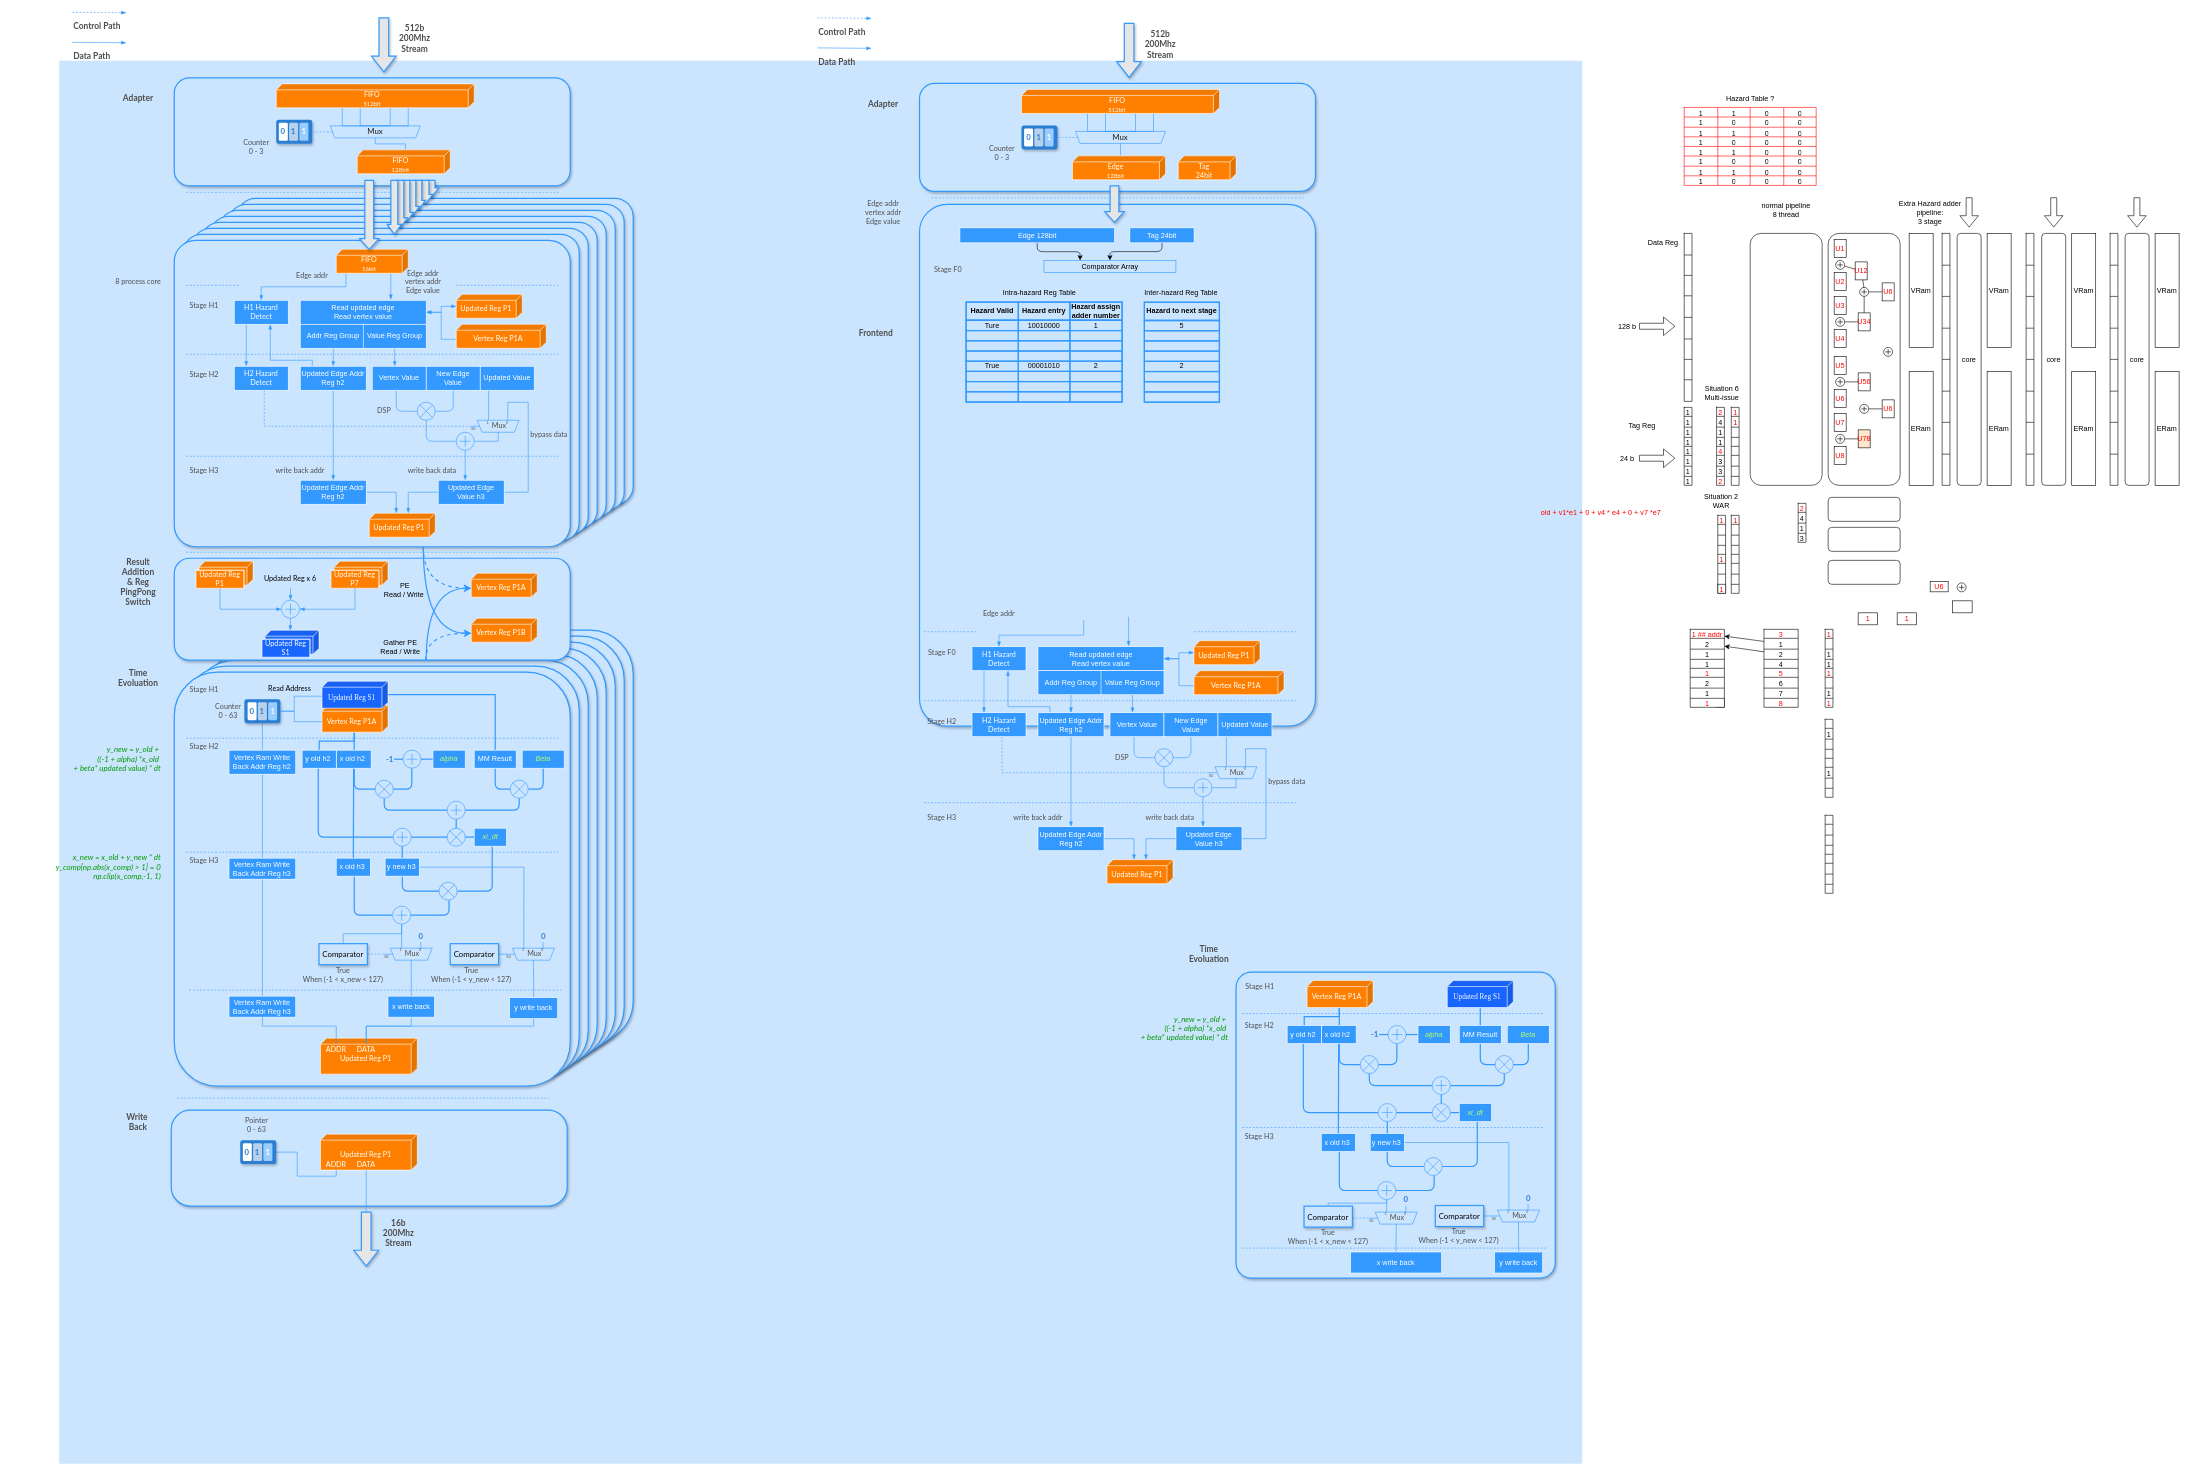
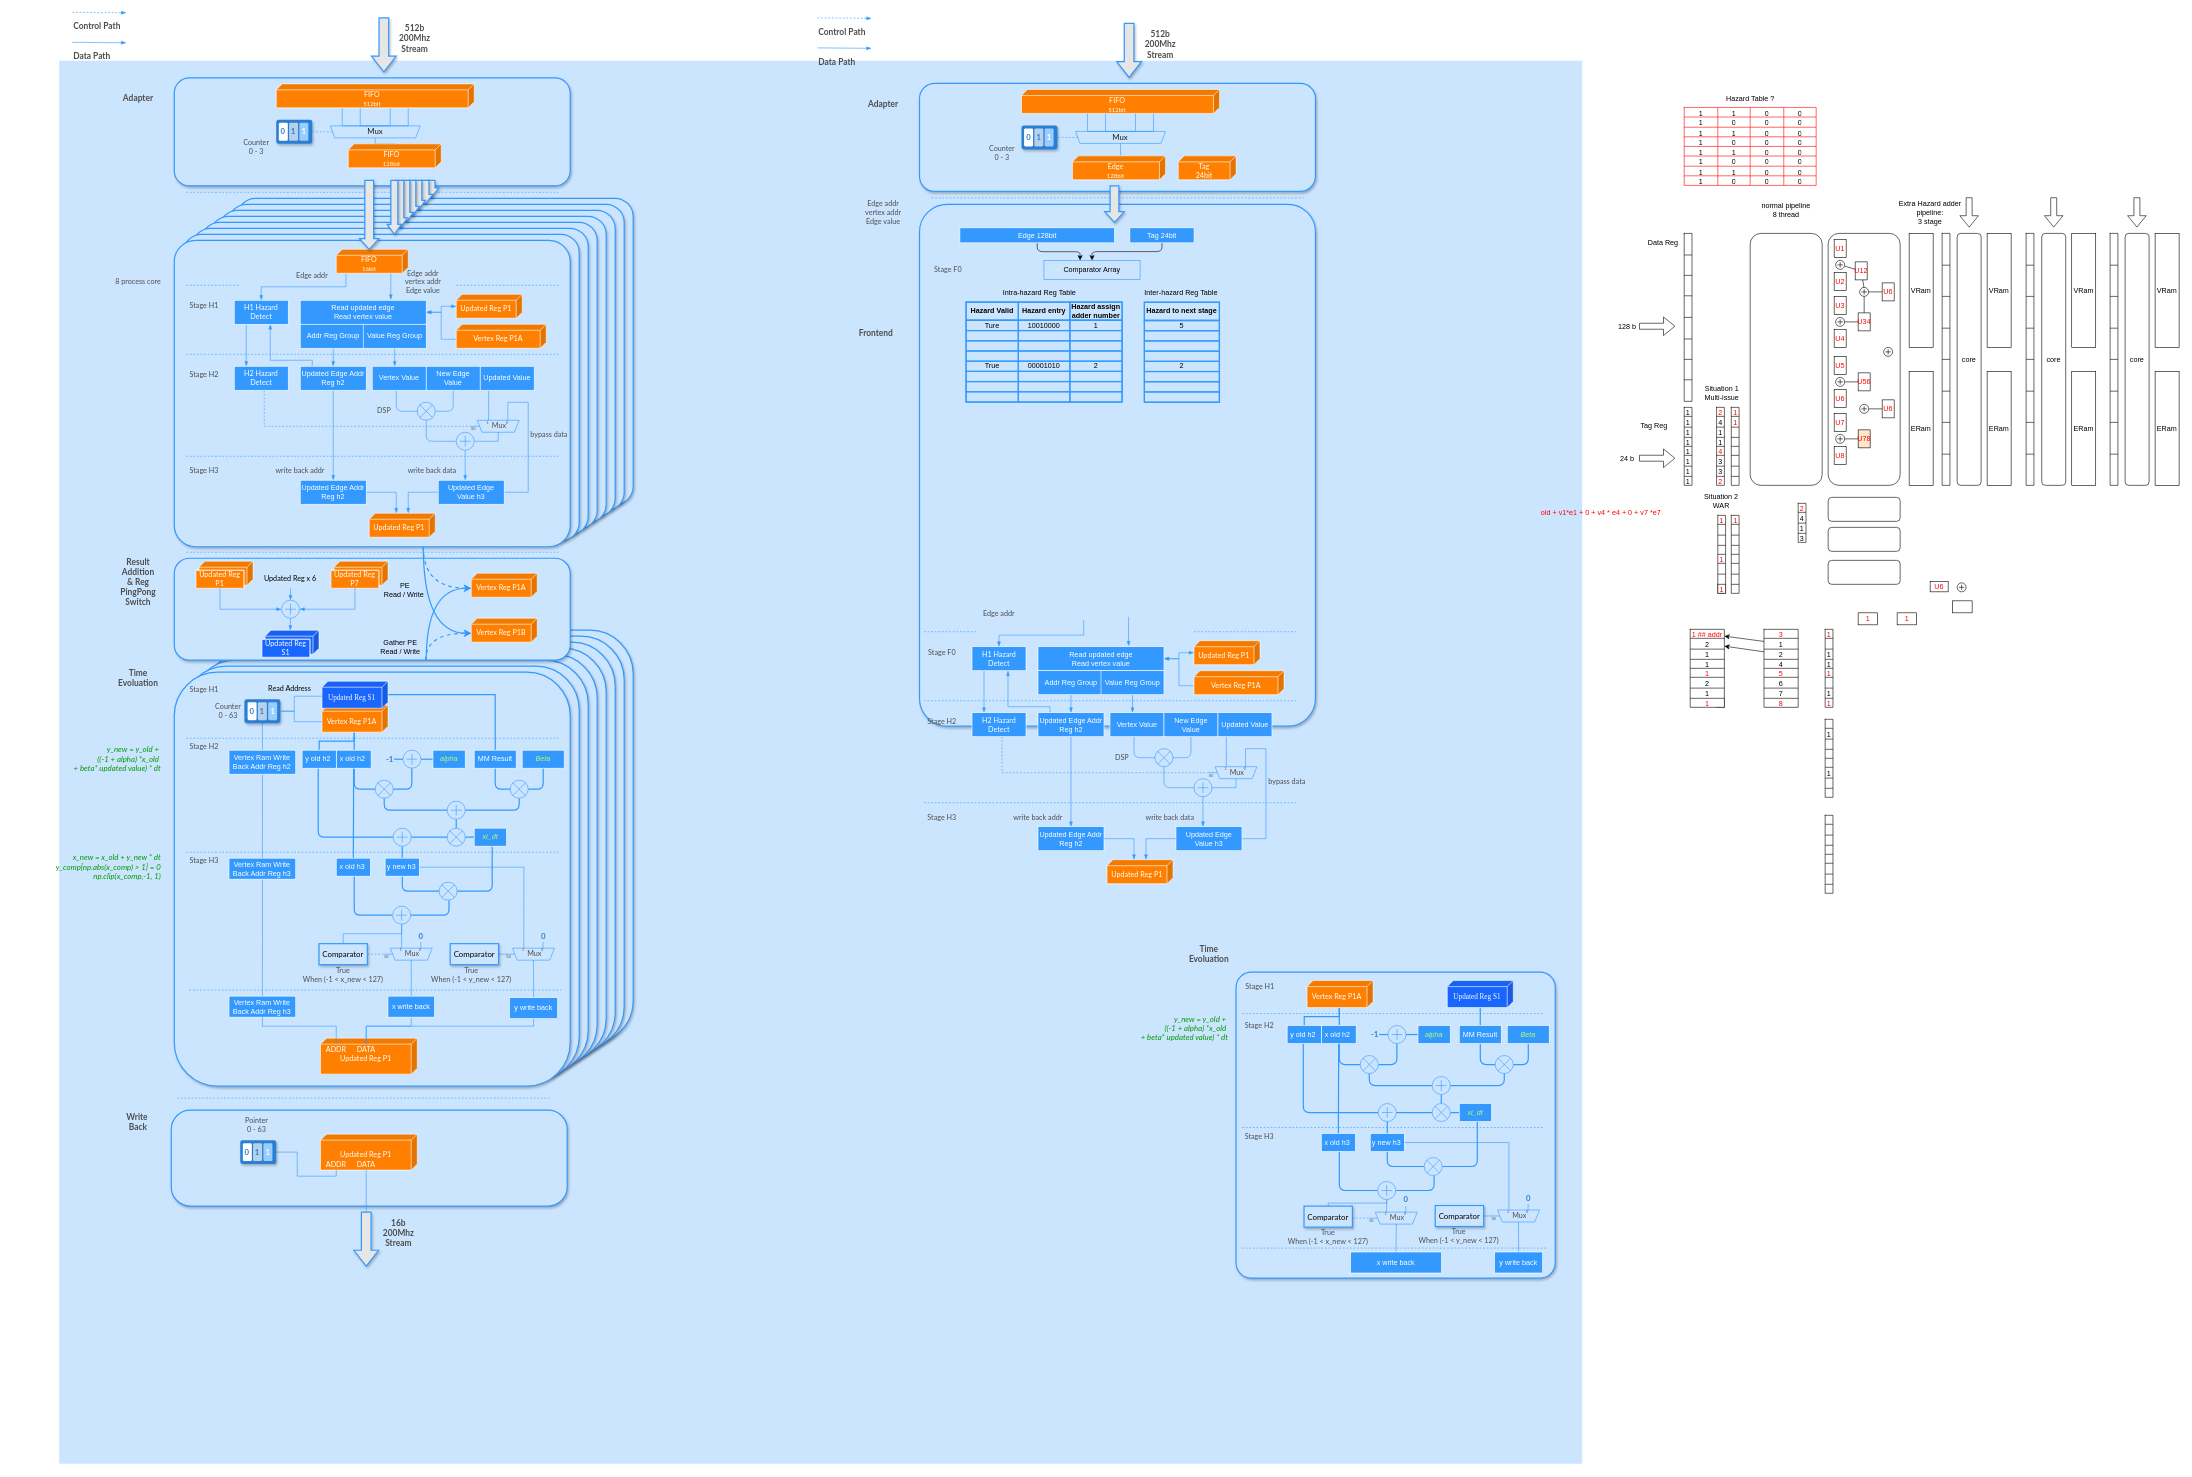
node "FIFO 128bit": moved (404, 162) -> (395, 156)
node "Comparator Array": size 132x12 -> 96x19
node "Situation 6 Multi-issue": label "Situation 6 Multi-issue" -> "Situation 1 Multi-issue"
node "Tag Reg": moved (1643, 425) -> (1655, 425)
